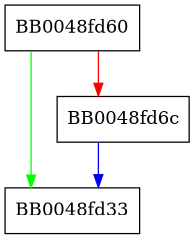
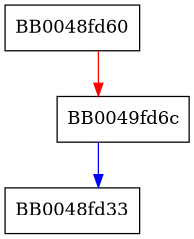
edge "BB0048fd60" -> "BB0048fd33": removed
node "BB0048fd6c": label "BB0048fd6c" -> "BB0049fd6c"
